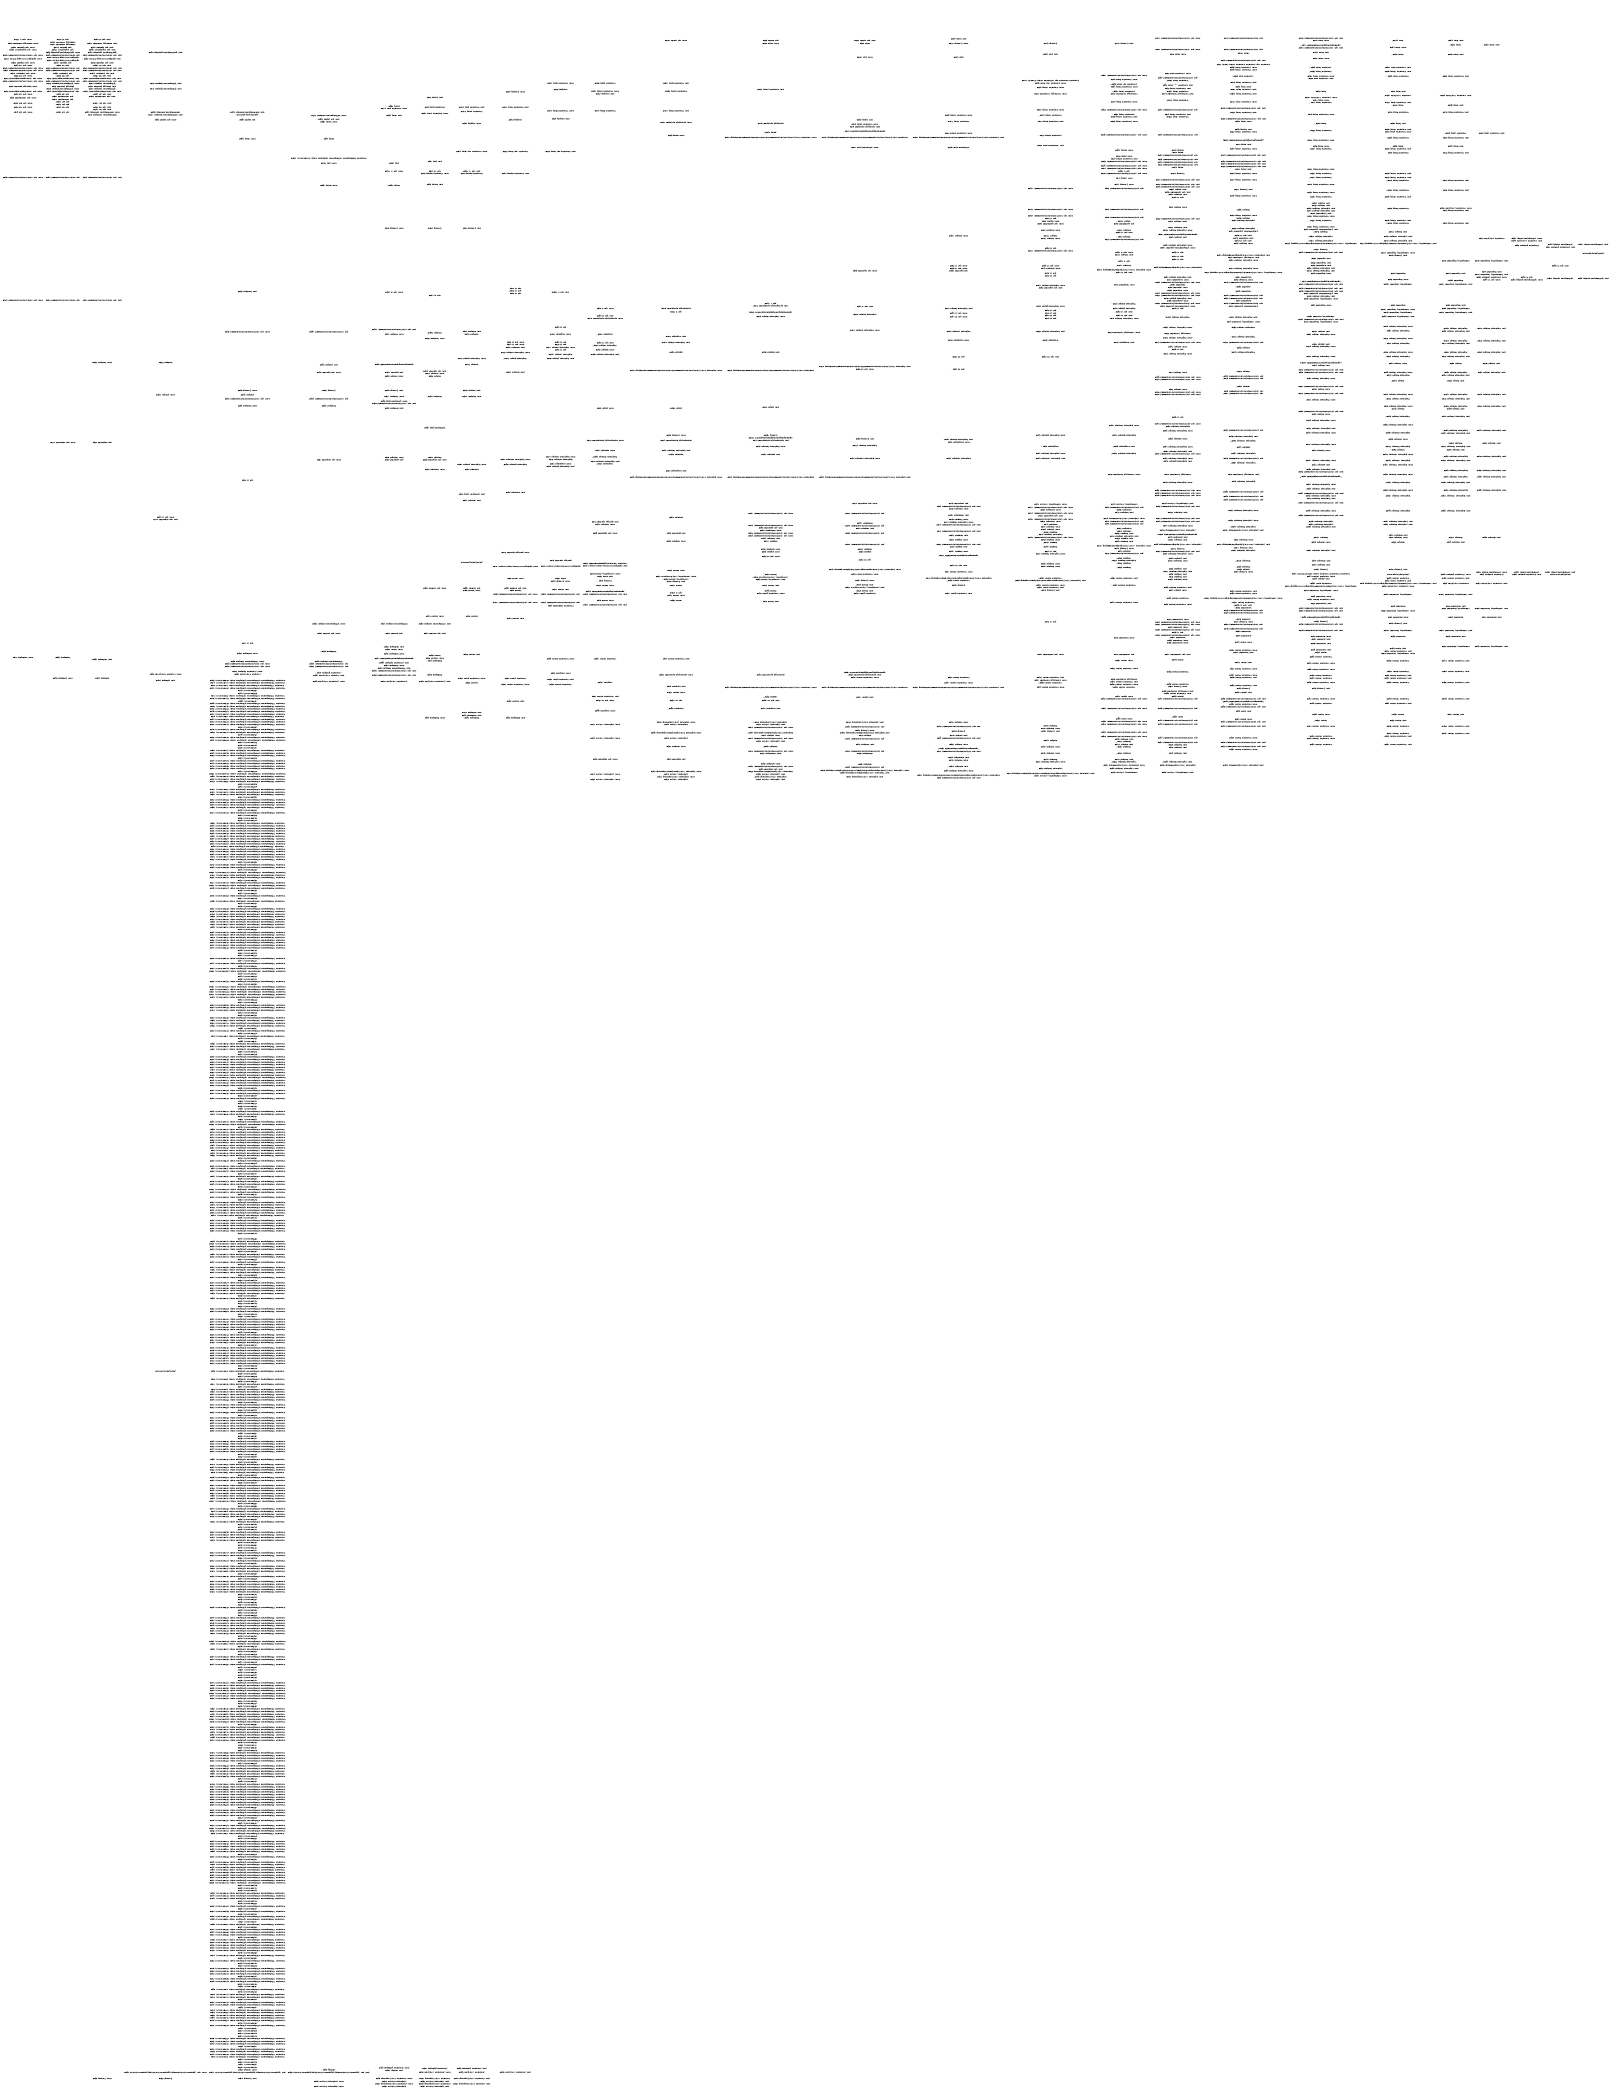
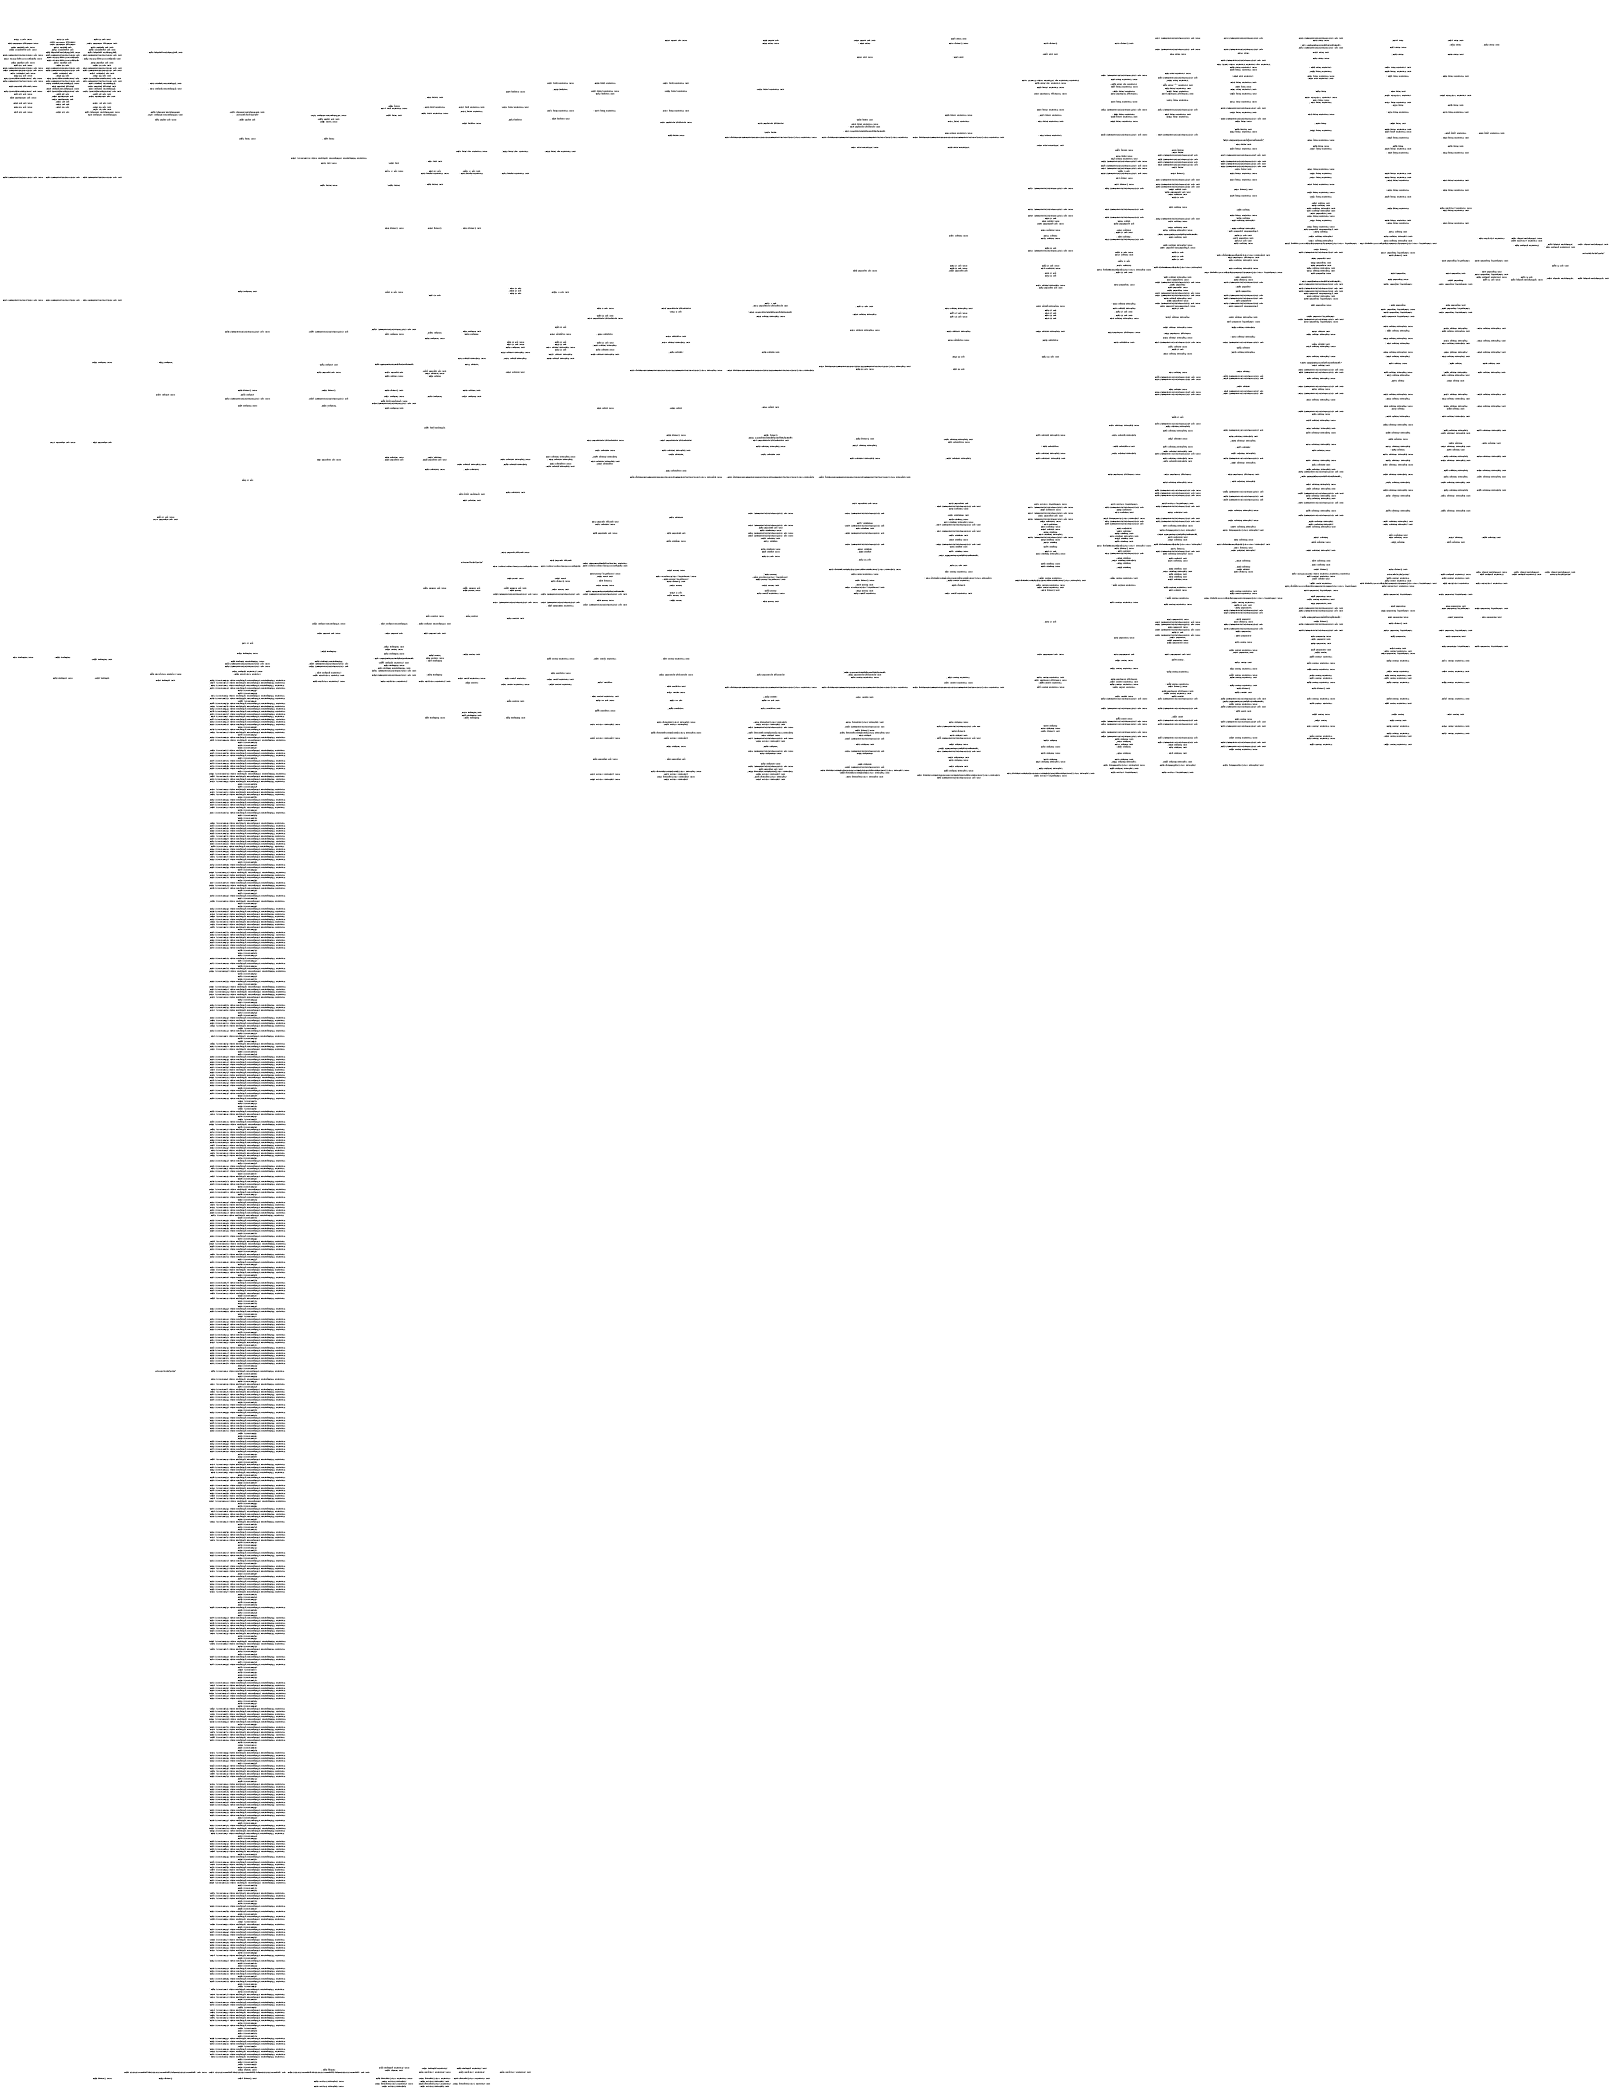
node "CE0x5b30130": added
